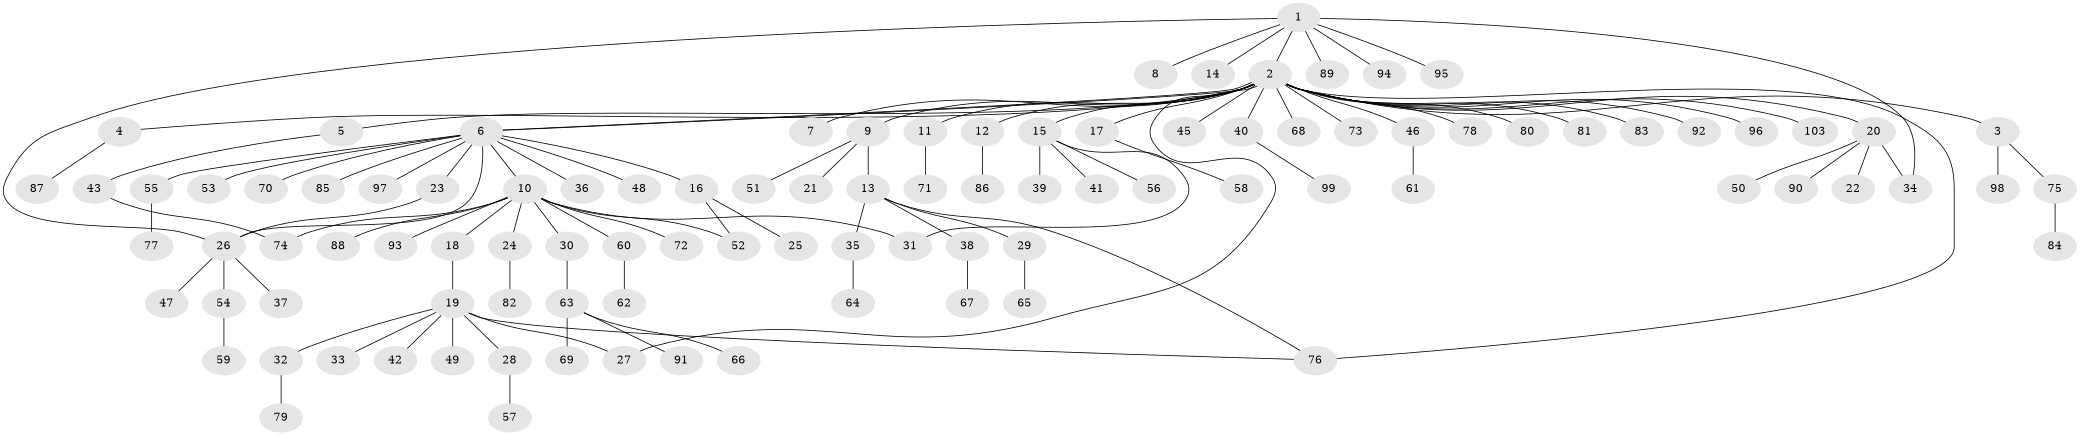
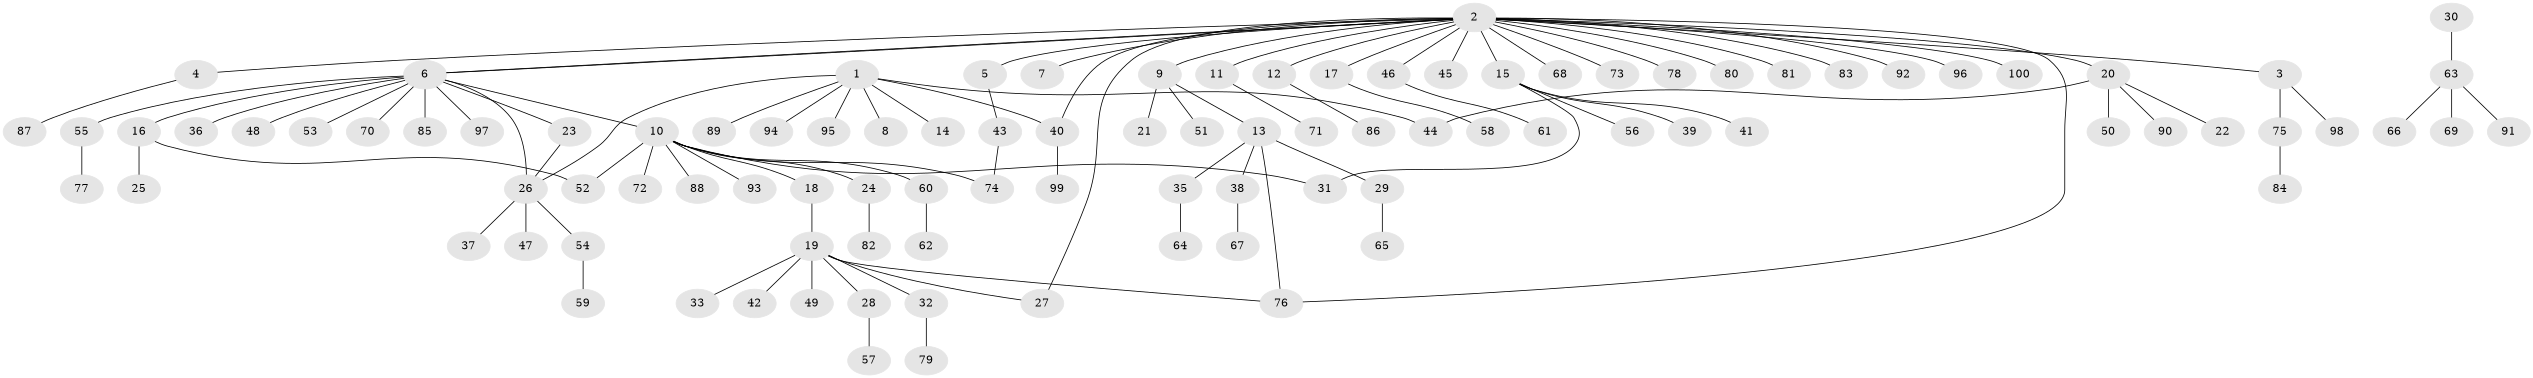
edge "1" -- "2": now "1" -- "40"
node "103": label "103" -> "100"
node "34": label "34" -> "44"
edge "10" -- "30": removed
